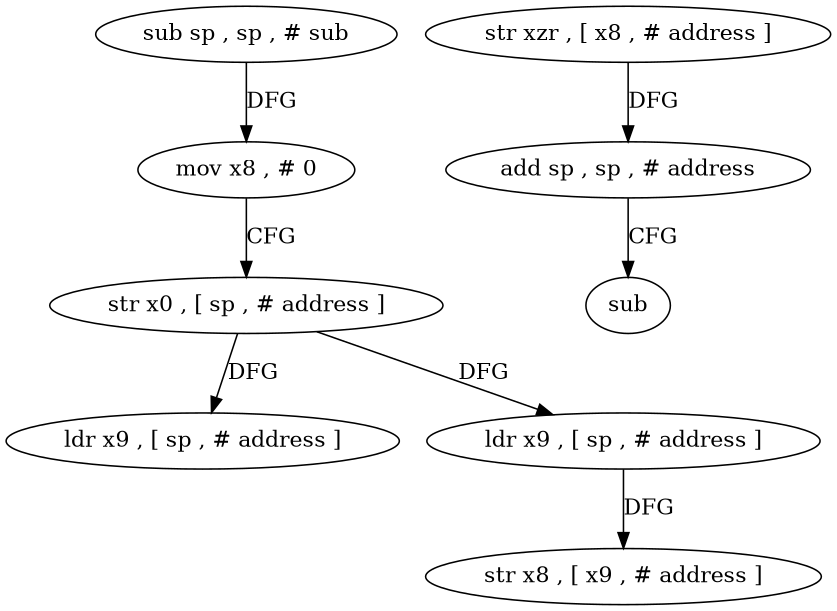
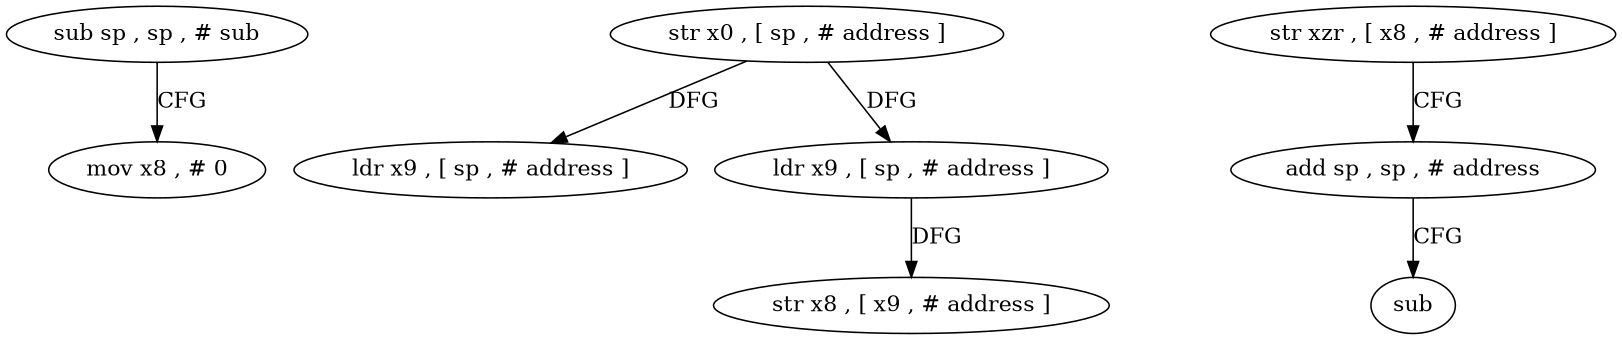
edge "sub sp , sp , # sub" -> "mov x8 , # 0": label "DFG" -> "CFG"
edge "str xzr , [ x8 , # address ]" -> "add sp , sp , # address": label "DFG" -> "CFG"
edge "mov x8 , # 0" -> "str x0 , [ sp , # address ]": removed, label "CFG"
